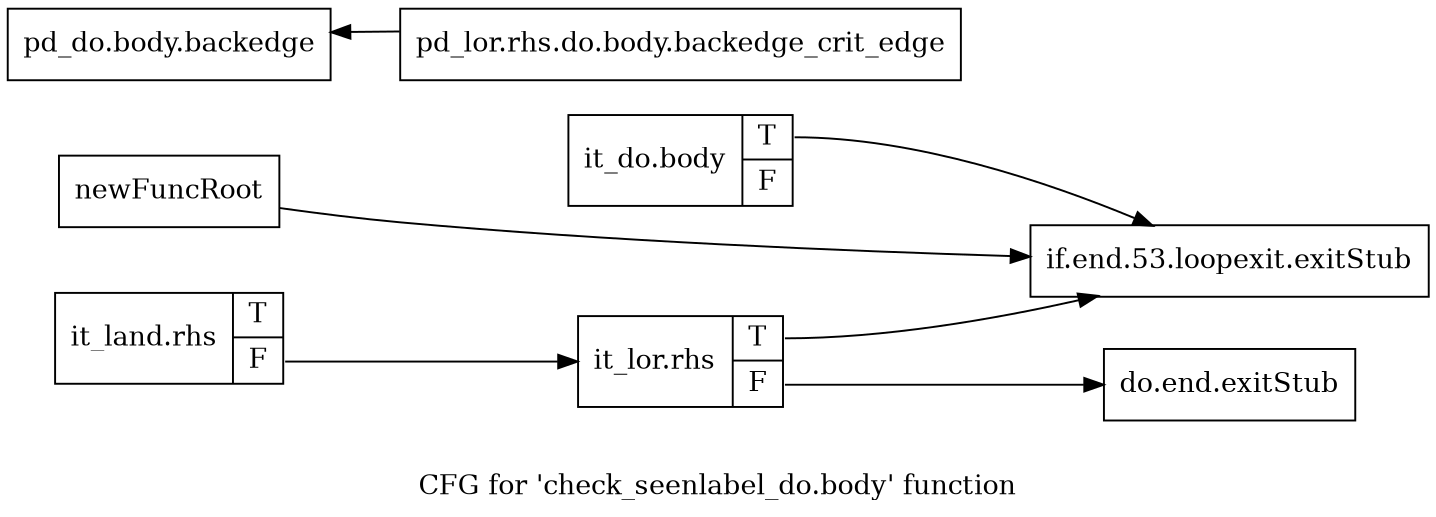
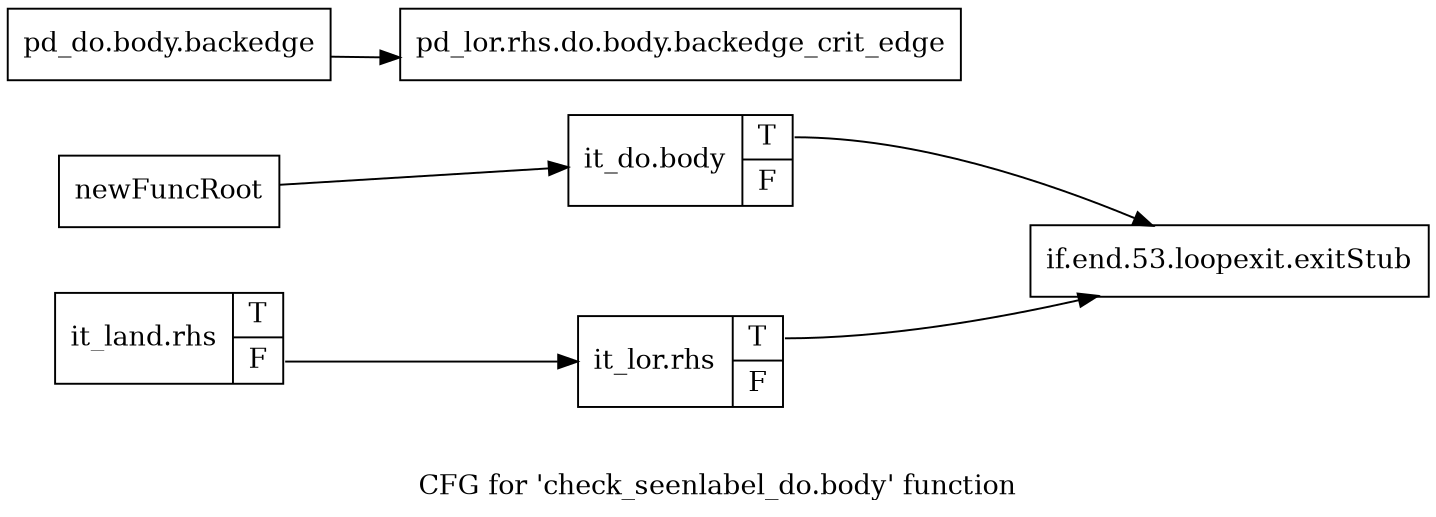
edge "pd_lor.rhs.do.body.backedge_crit_edge" -> "pd_do.body.backedge": reversed
edge "newFuncRoot" -> "if.end.53.loopexit.exitStub": now "newFuncRoot" -> "it_do.body"
node "do.end.exitStub": removed
